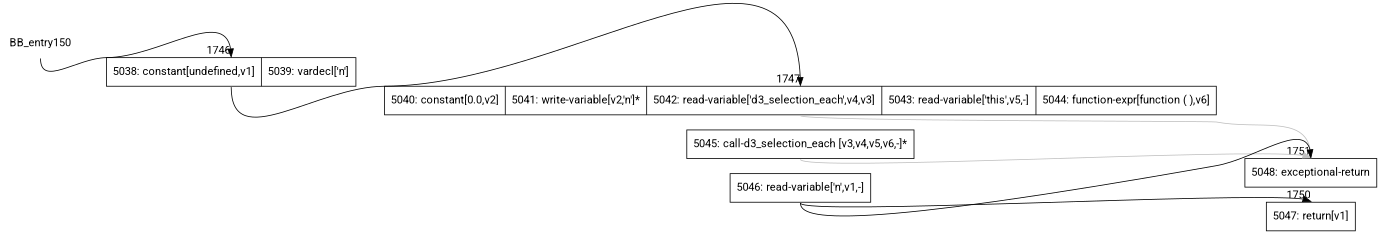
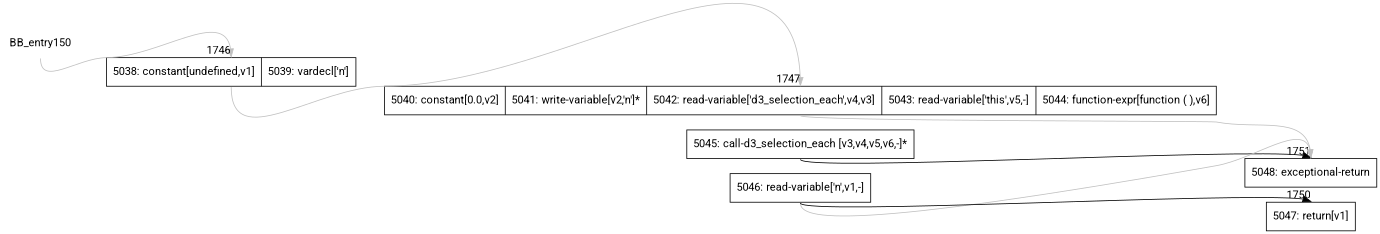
edge "BB_entry150" -> "5038: constant[undefined,v1]": color black -> gray
edge "5038: constant[undefined,v1]" -> "5040: constant[0.0,v2]": color black -> gray
edge "5045: call-d3_selection_each [v3,v4,v5,v6,-]*" -> "5048: exceptional-return": color gray -> black
edge "5046: read-variable['n',v1,-]" -> "5048: exceptional-return": color black -> gray
